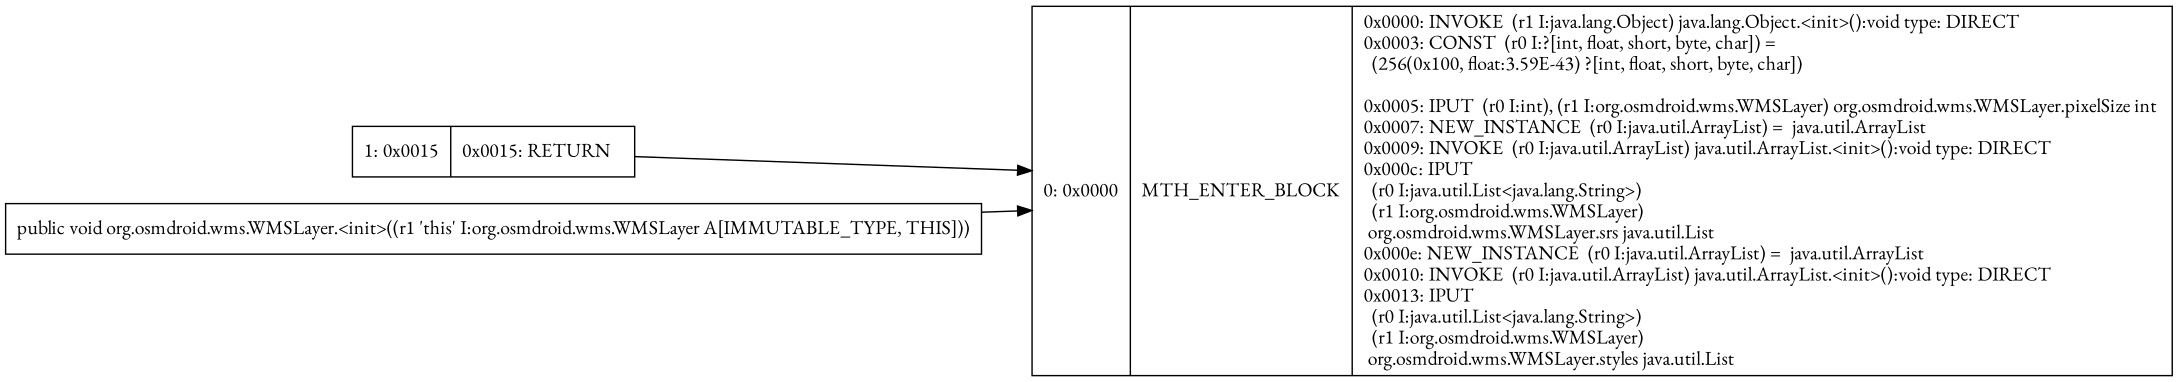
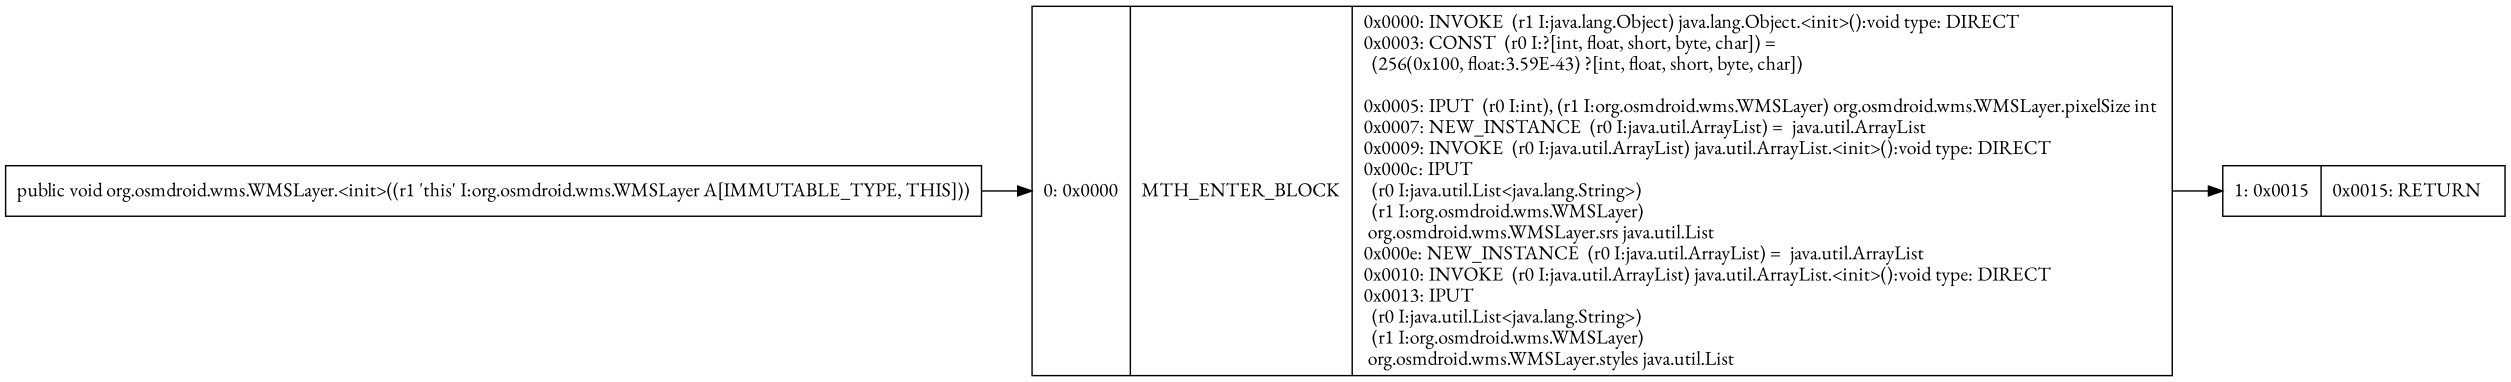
edge "1: 0x0015" -> "0: 0x0000": reversed
